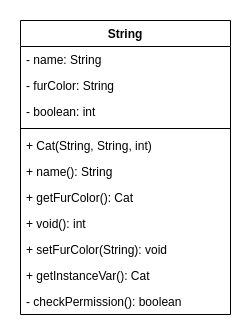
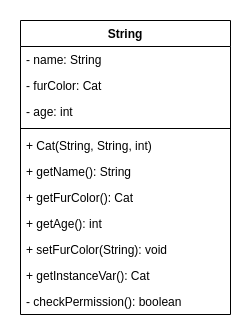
node "- furColor: String": label "- furColor: String" -> "- furColor: Cat"
node "- boolean: int": label "- boolean: int" -> "- age: int"
node "+ name(): String": label "+ name(): String" -> "+ getName(): String"
node "+ void(): int": label "+ void(): int" -> "+ getAge(): int"
